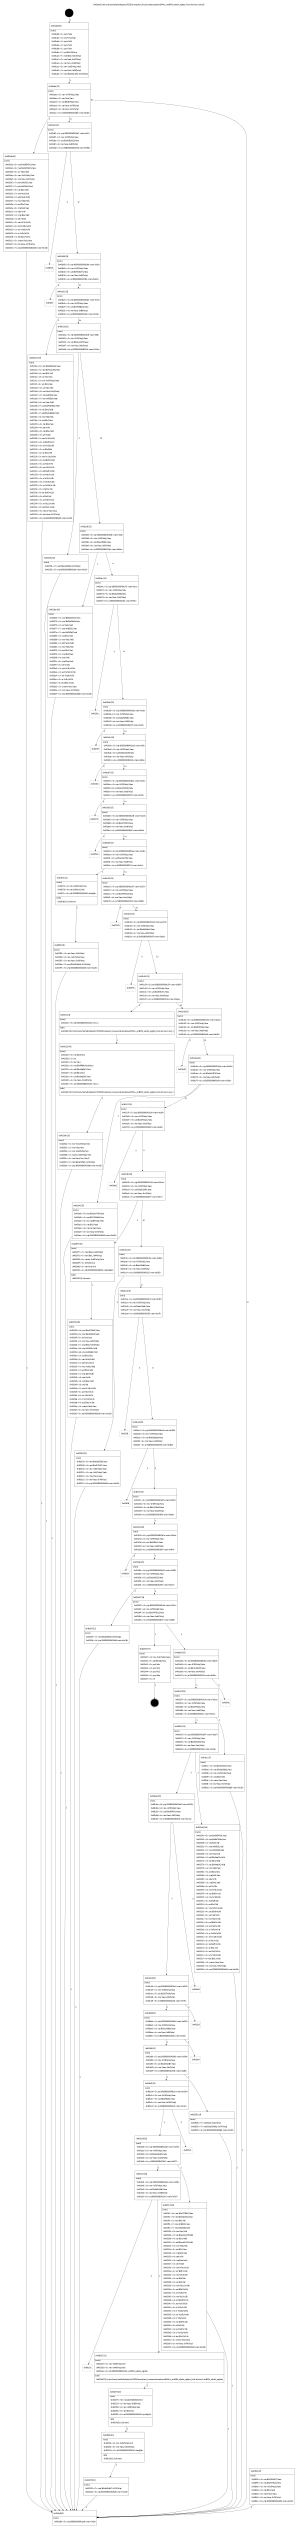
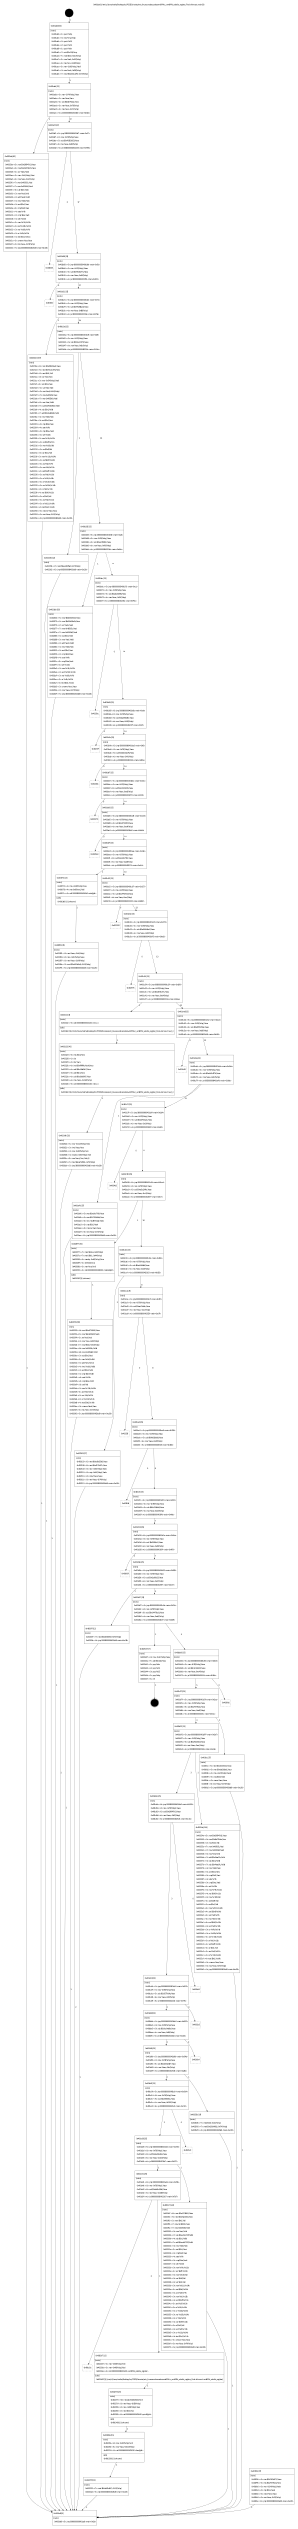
edge "0x4026d8 [5]" -> "0x401adb [23]": removed, label "17"
